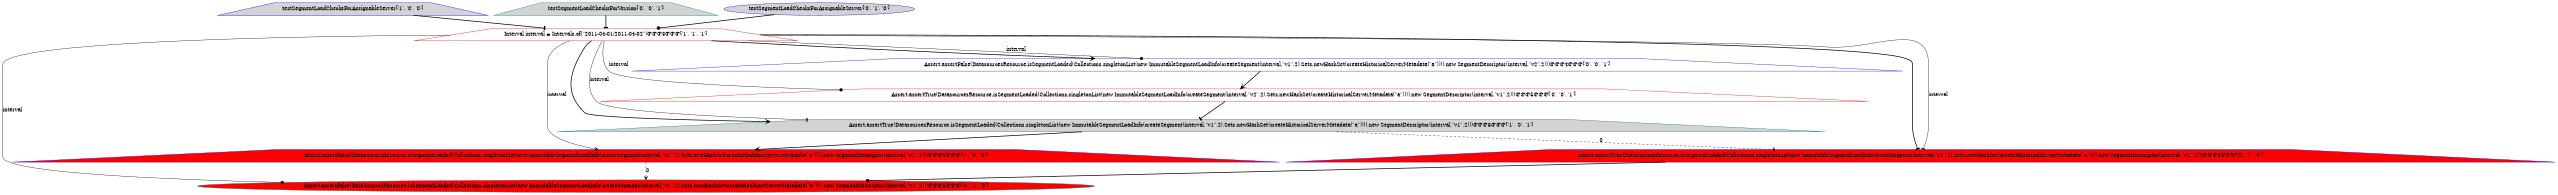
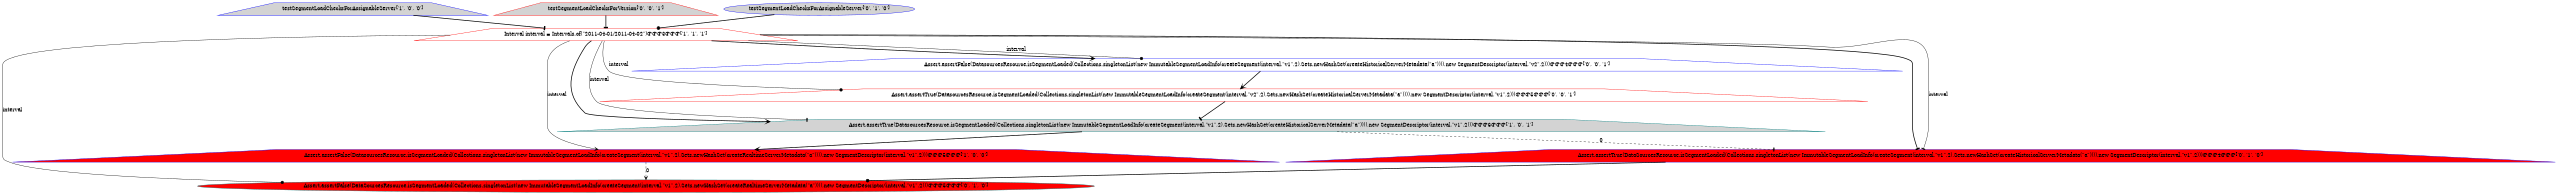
node "testSegmentLoadChecksForVersion['0', '0', '1']": color teal -> red
